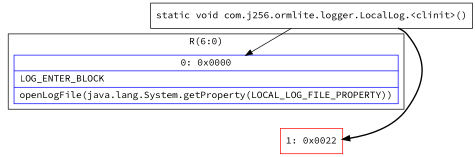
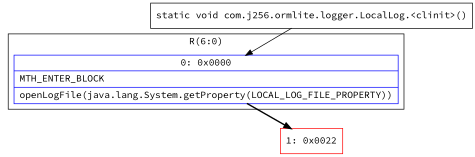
node "0: 0x0000": text "LOG_ENTER_BLOCK" -> "MTH_ENTER_BLOCK"
edge "static void com.j256.ormlite.logger.LocalLog.<clinit>()" -> "1: 0x0022": now "0: 0x0000" -> "1: 0x0022"
